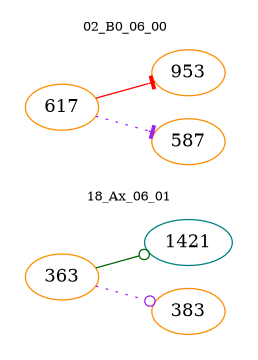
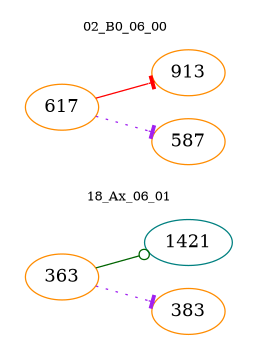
node "953": label "953" -> "913"
edge "363" -> "383": arrowhead odot -> tee
